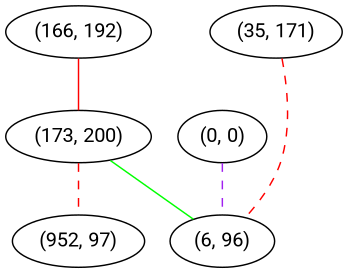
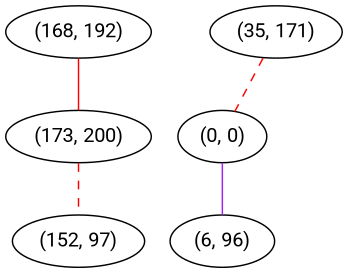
node "(166, 192)": label "(166, 192)" -> "(168, 192)"
edge "(35, 171)" -- "(6, 96)": now "(35, 171)" -- "(0, 0)"
edge "(0, 0)" -- "(6, 96)": style dashed -> solid
edge "(173, 200)" -- "(6, 96)": removed
node "(952, 97)": label "(952, 97)" -> "(152, 97)"
